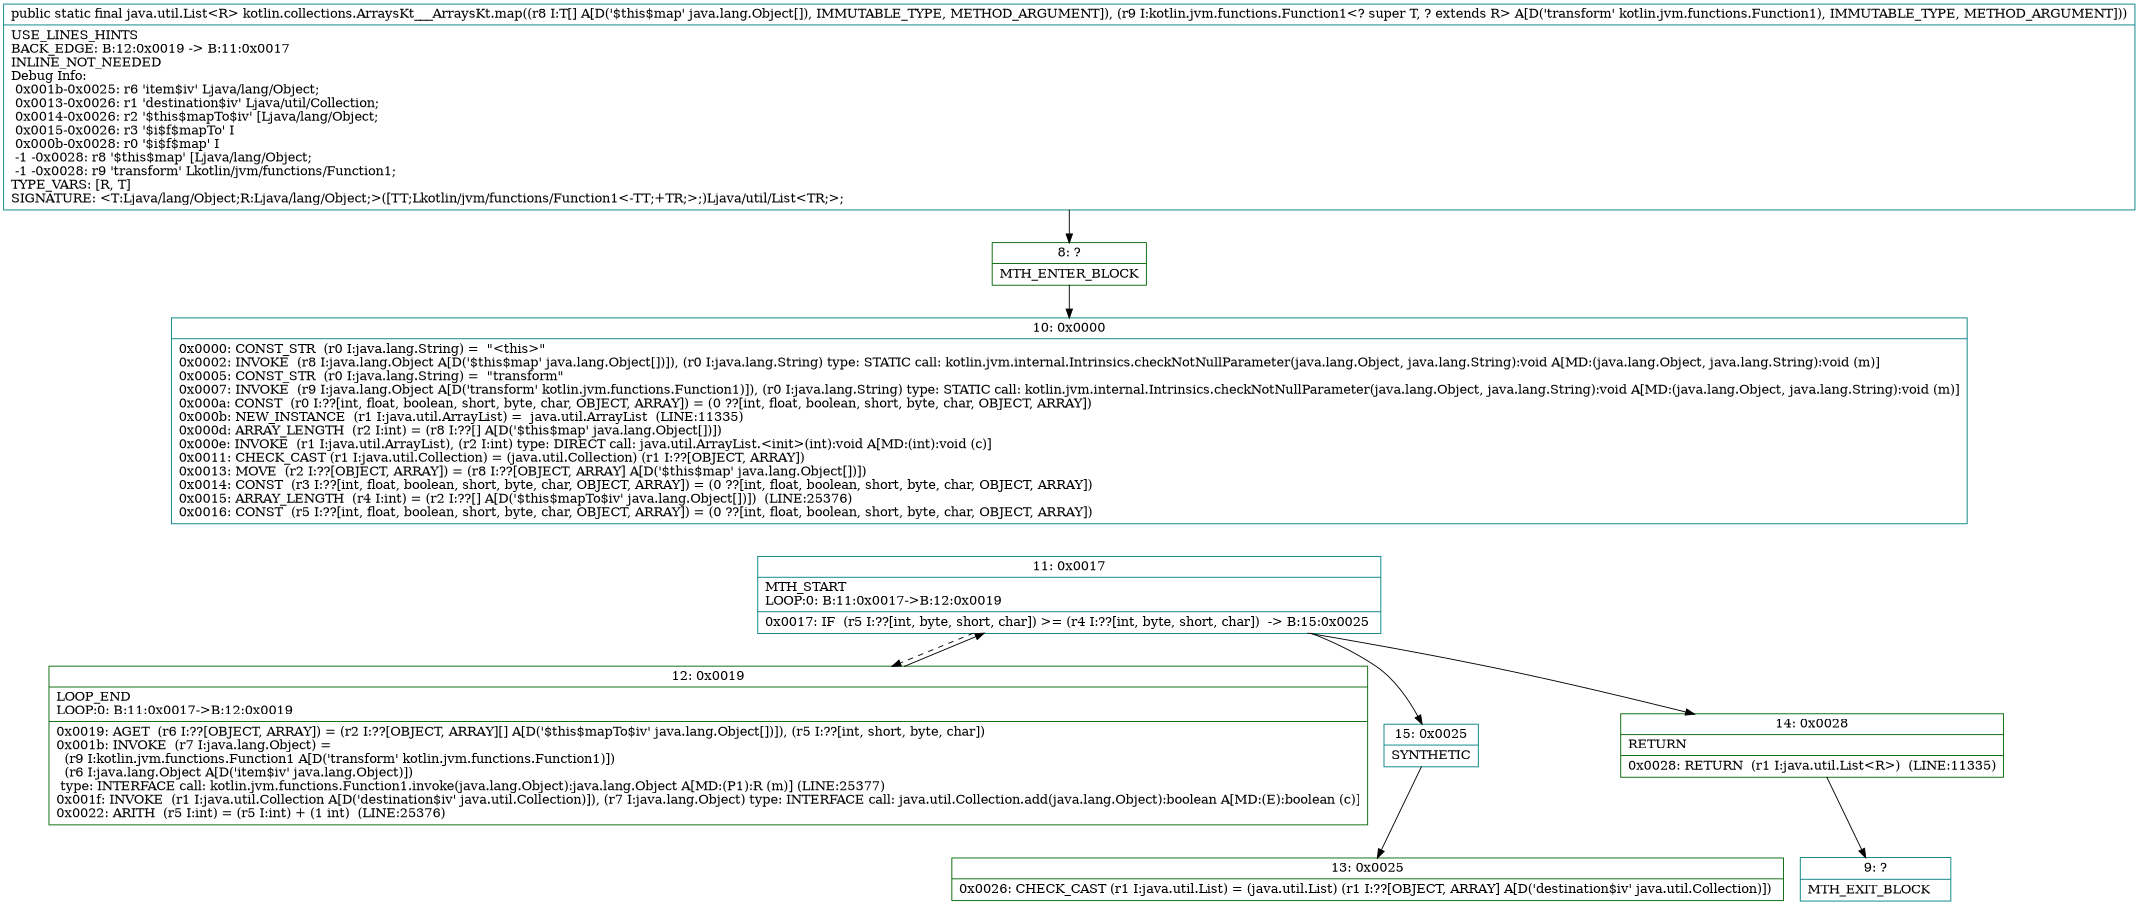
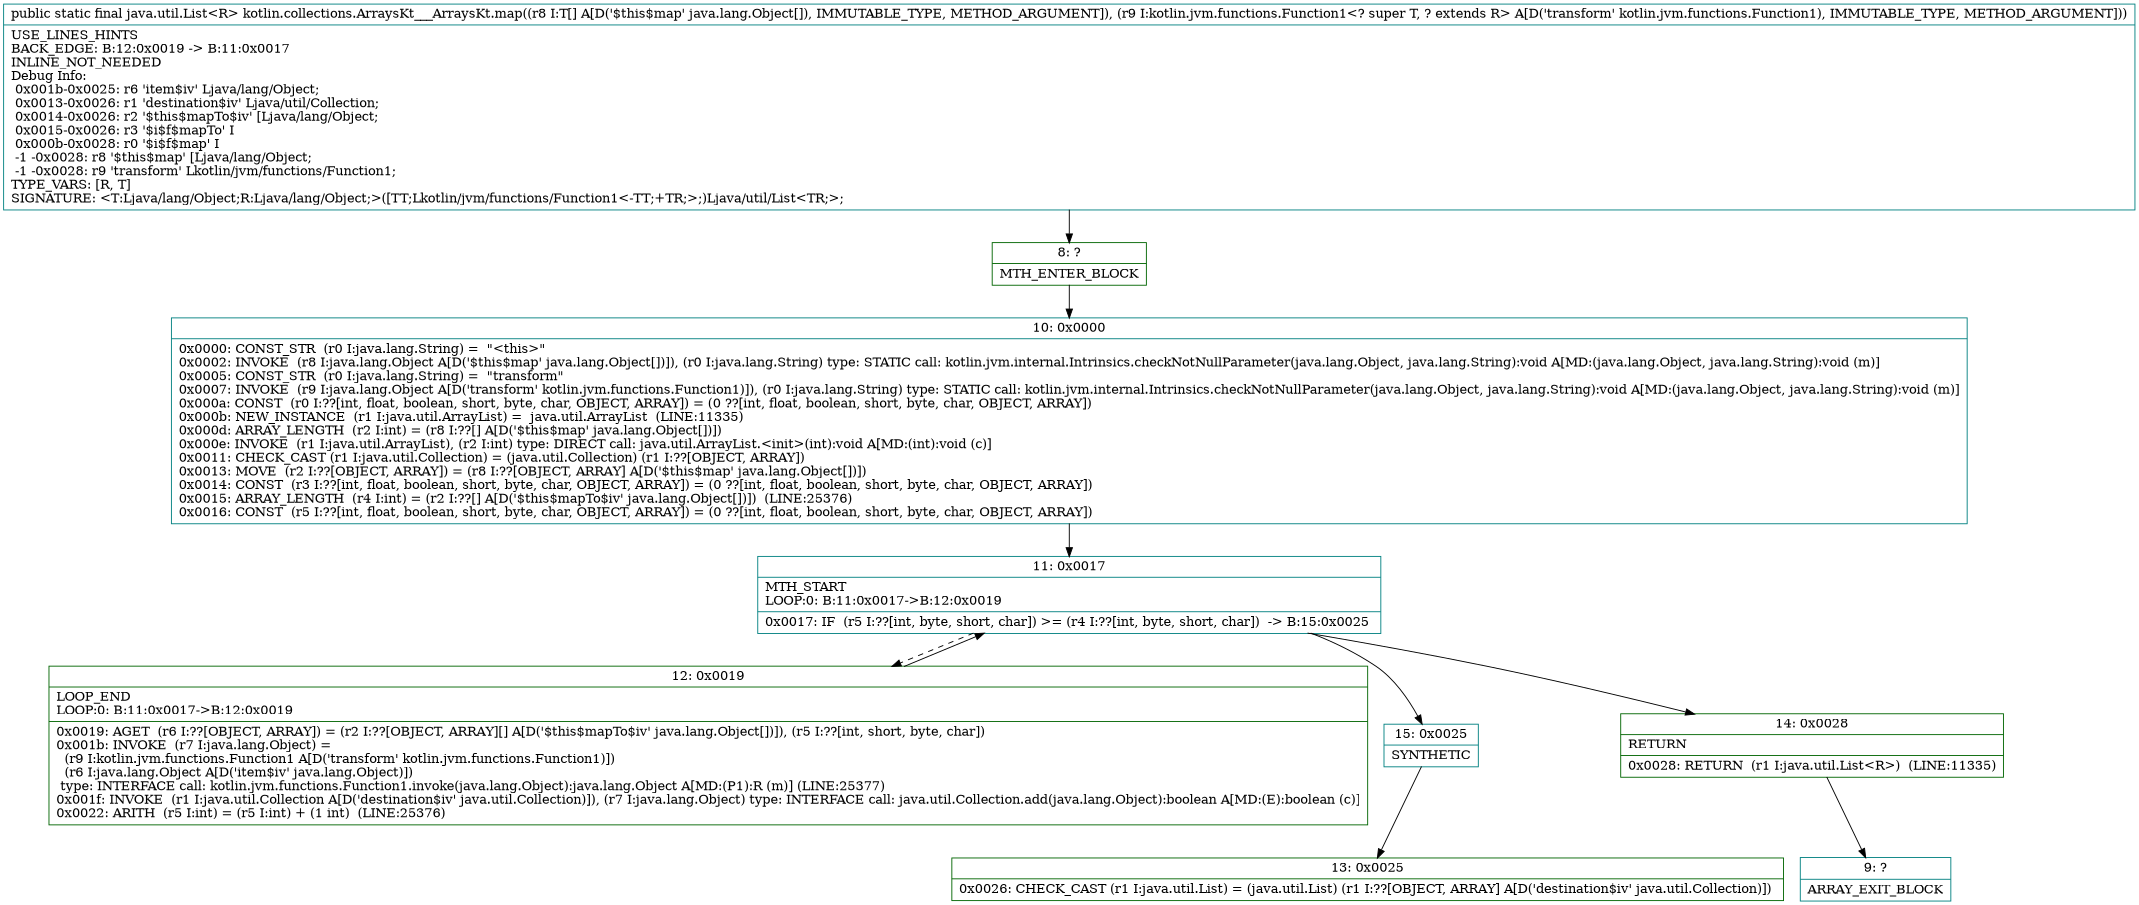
edge "10: 0x0000" -> "11: 0x0017": added
node "9: ?": text "MTH_EXIT_BLOCK" -> "ARRAY_EXIT_BLOCK"
